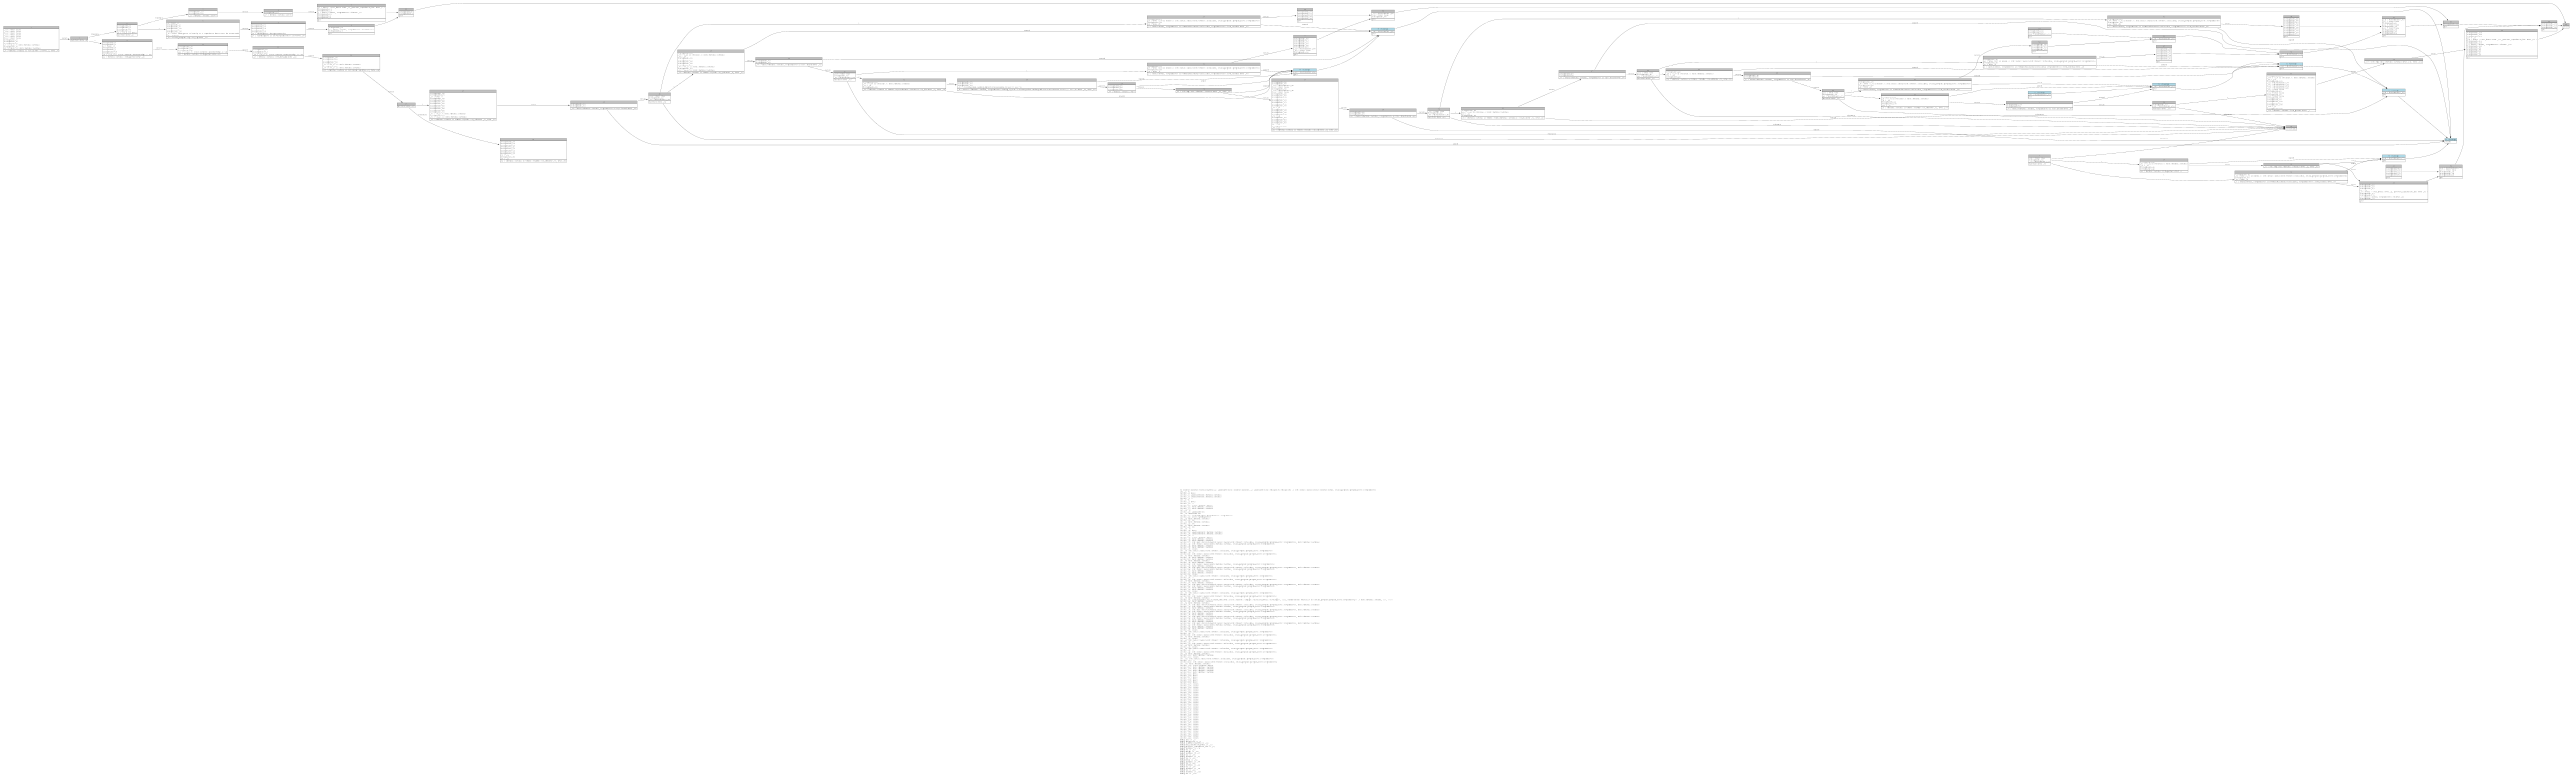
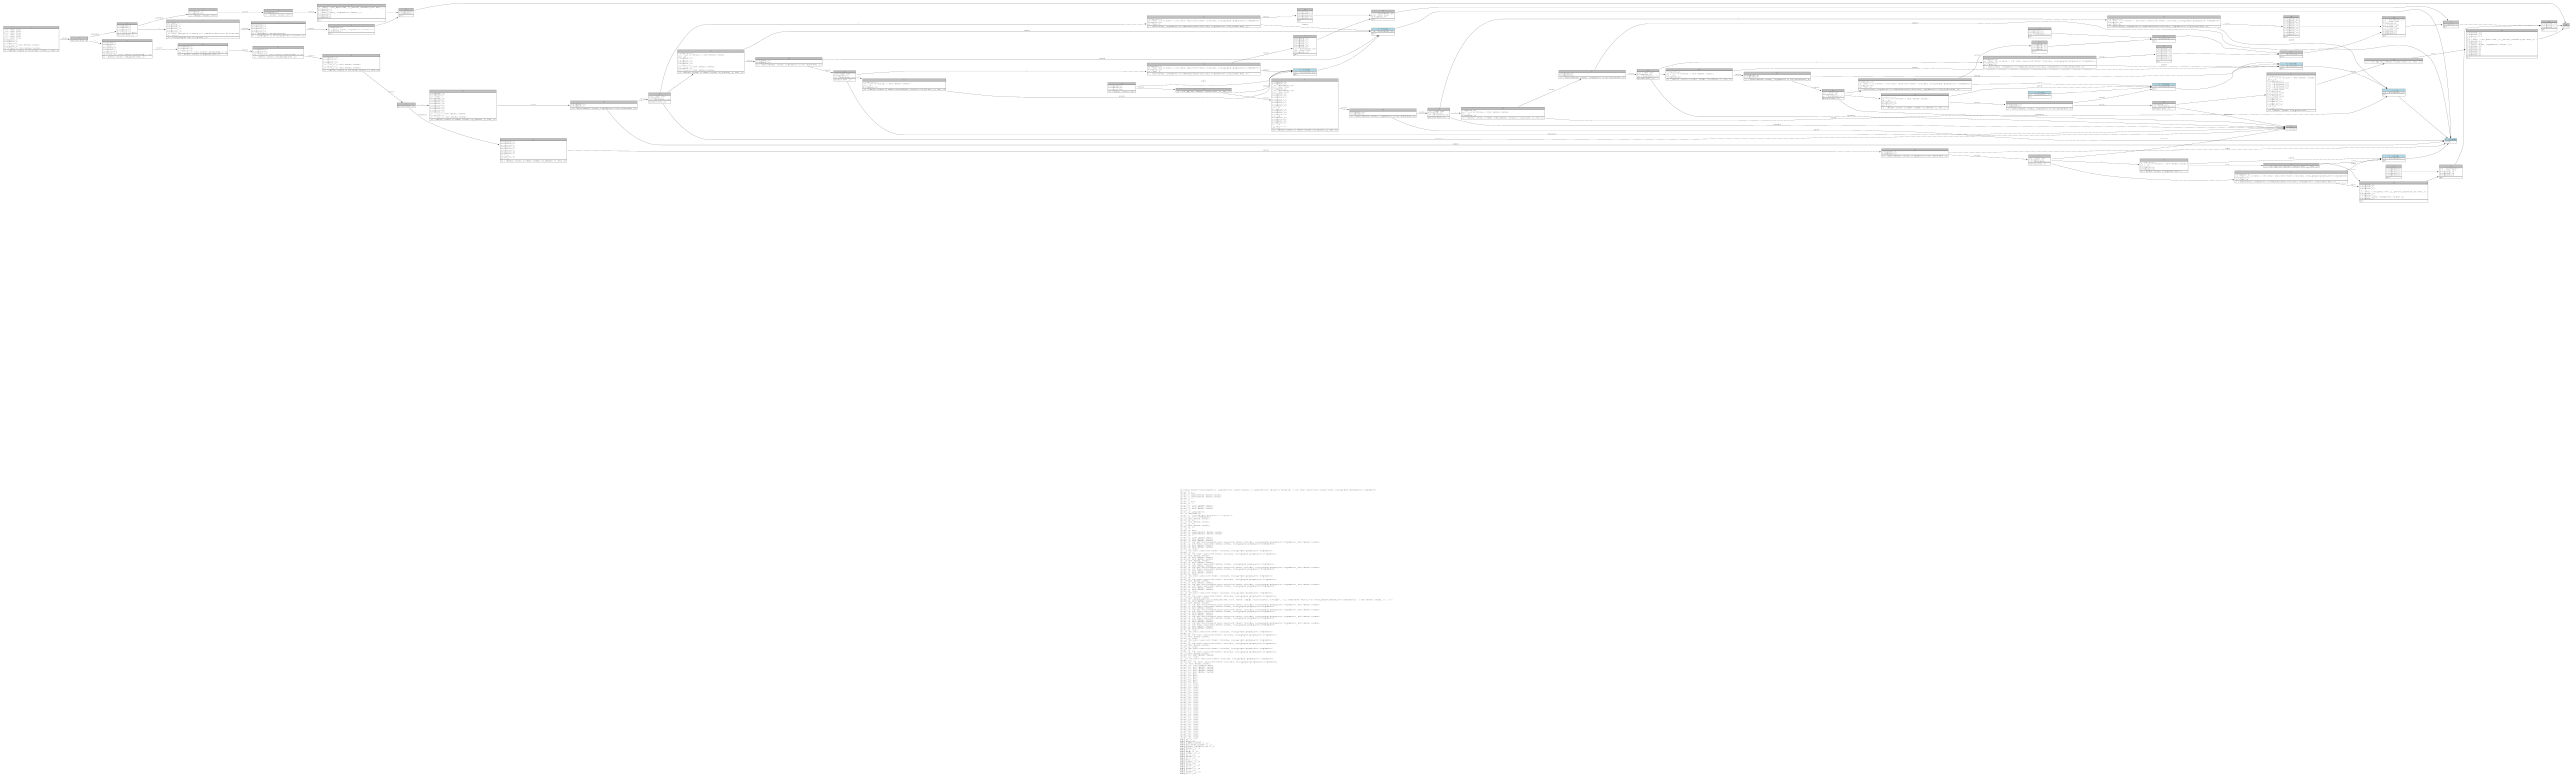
node "34": removed
node "15": added
